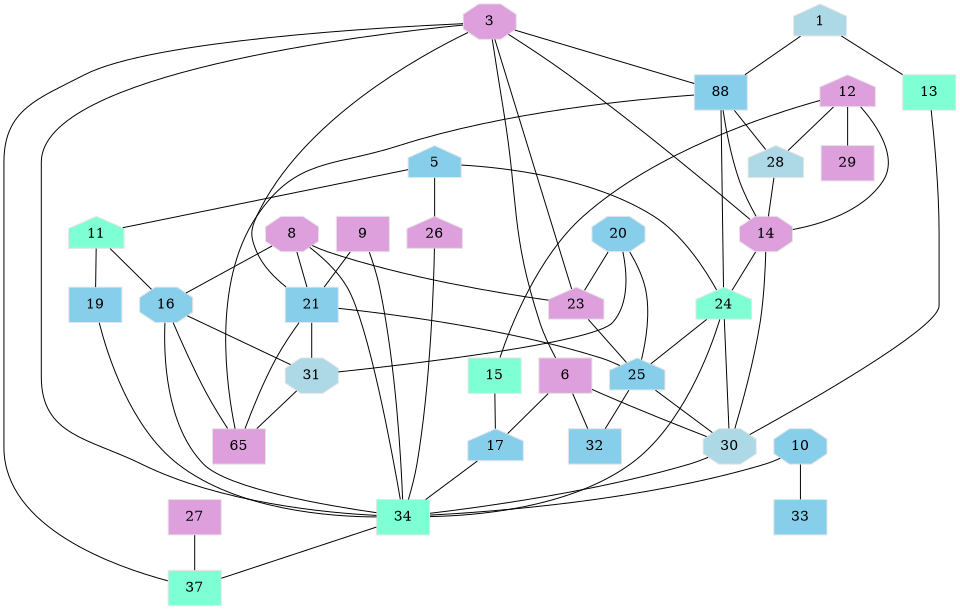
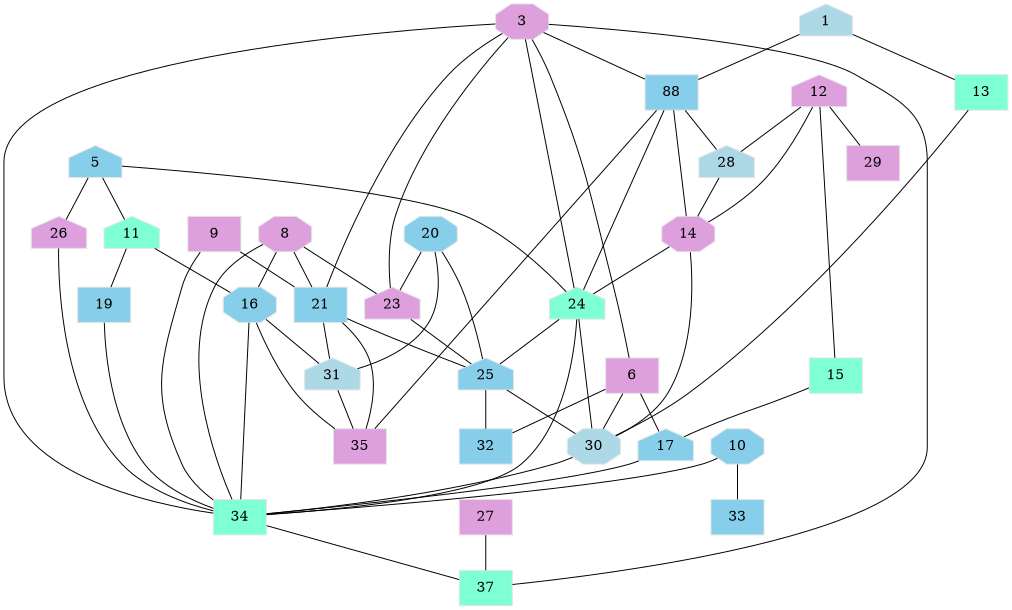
edge "3" -- "14": now "3" -- "24"
node "31": shape octagon -> house
node "65": label "65" -> "35"
